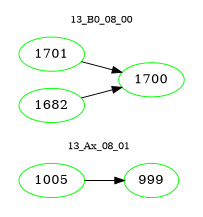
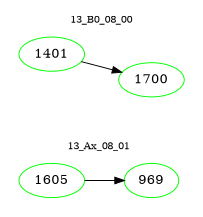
node "1701": label "1701" -> "1401"
node "1682": removed
node "1005": label "1005" -> "1605"
node "999": label "999" -> "969"
